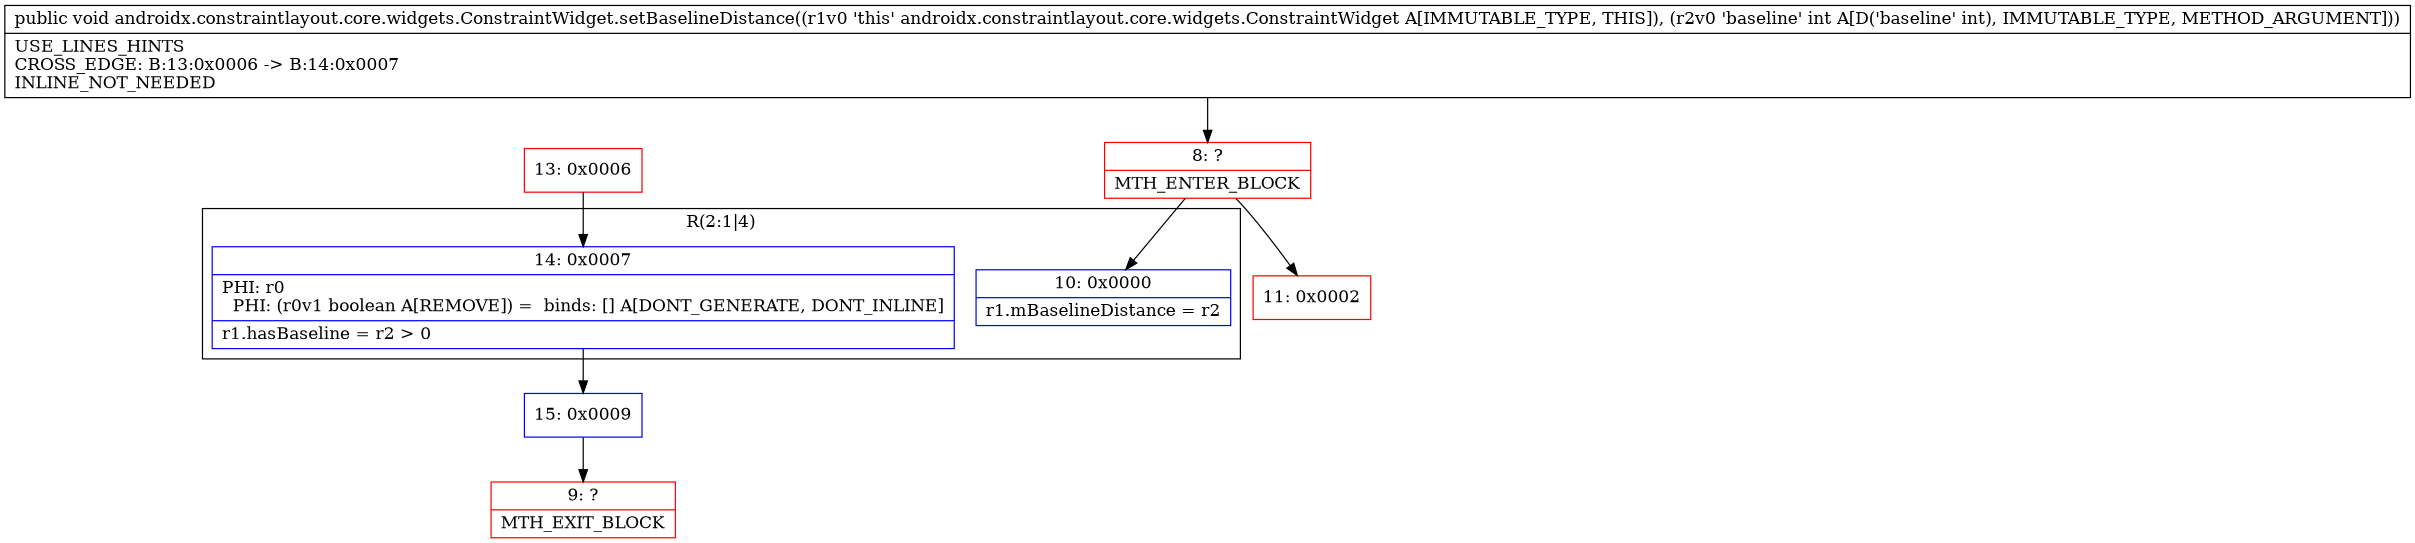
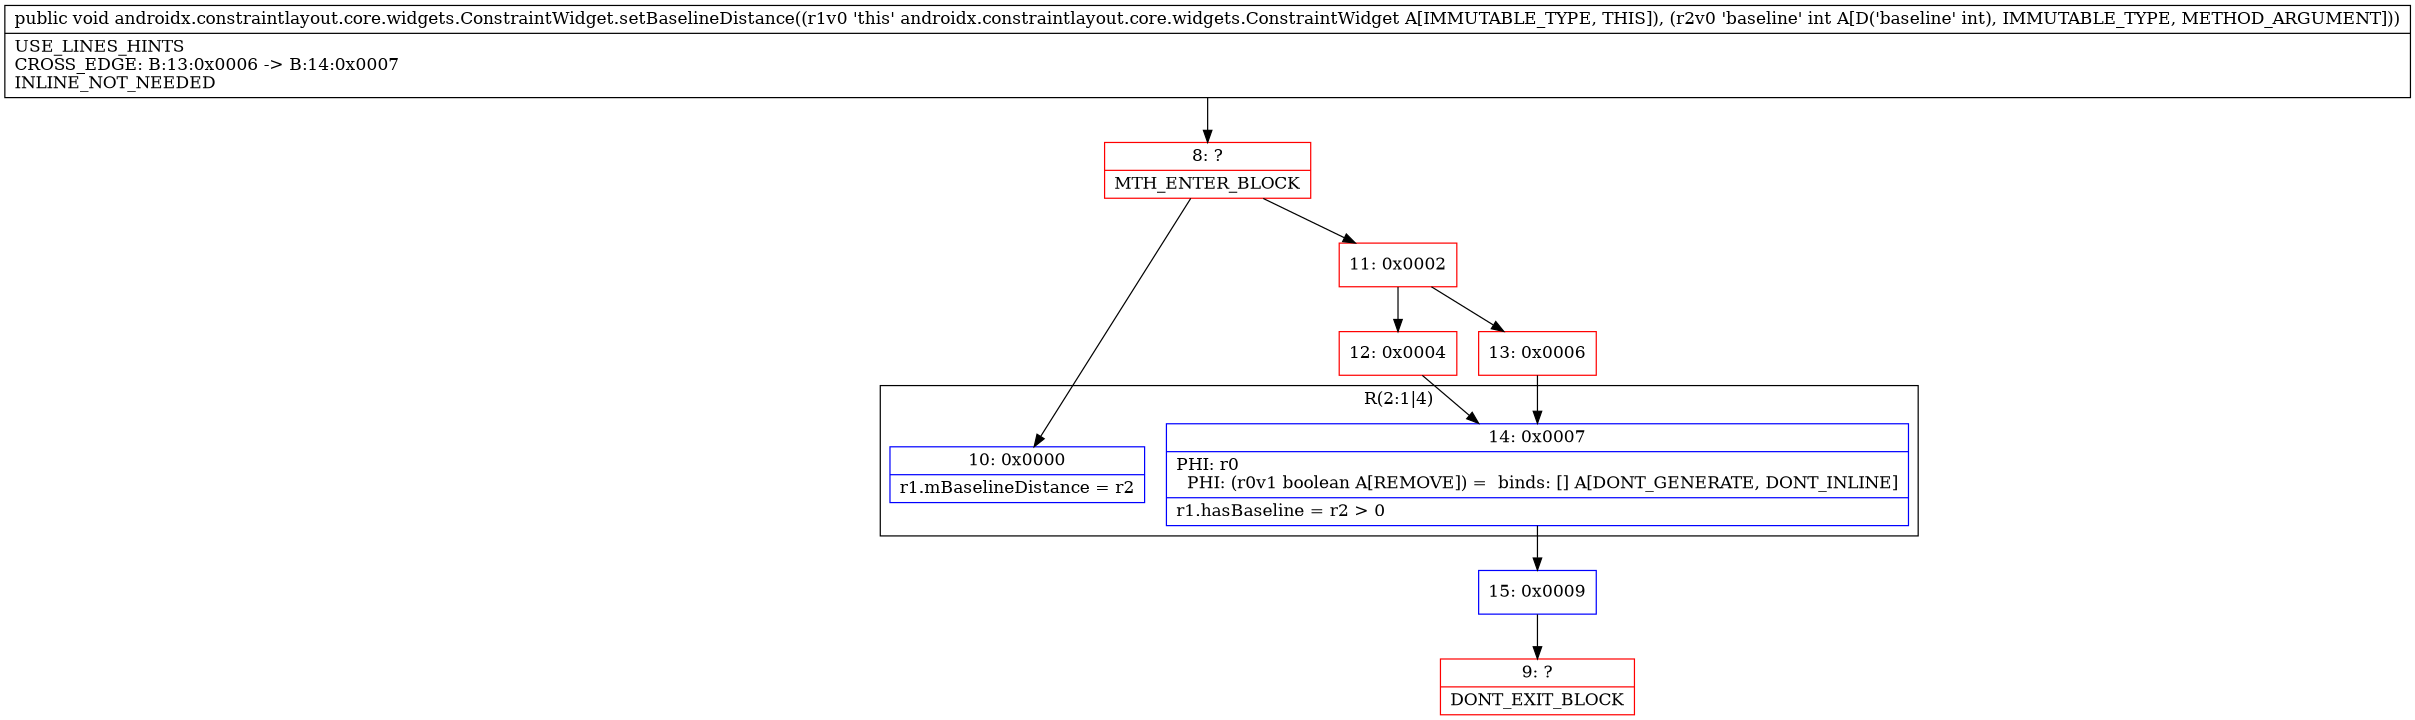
edge "11: 0x0002" -> "13: 0x0006": added
node "12: 0x0004": added
node "9: ?": text "MTH_EXIT_BLOCK" -> "DONT_EXIT_BLOCK"
